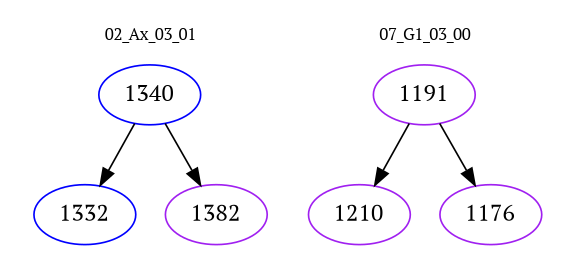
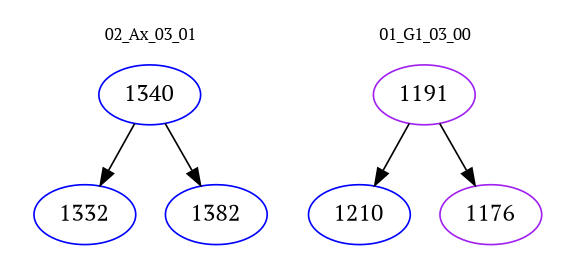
cluster "07_G1_03_00": label "07_G1_03_00" -> "01_G1_03_00"
node "1382": color purple -> blue
node "1210": color purple -> blue
